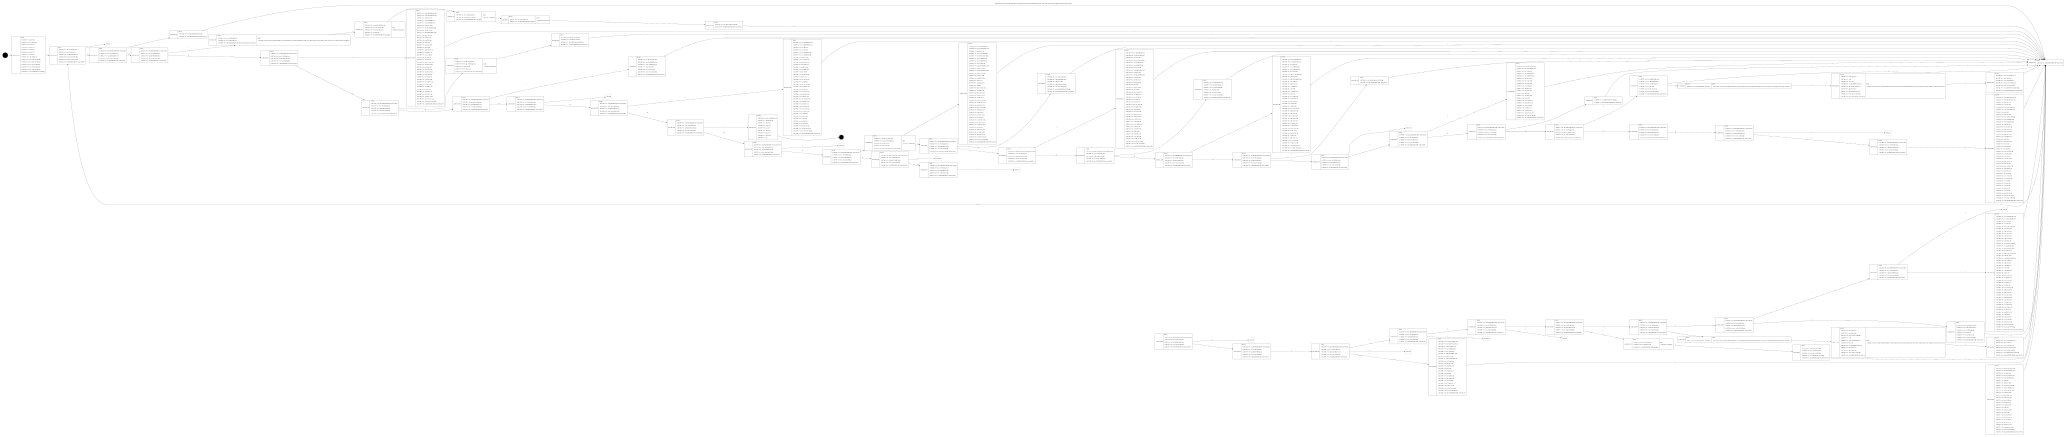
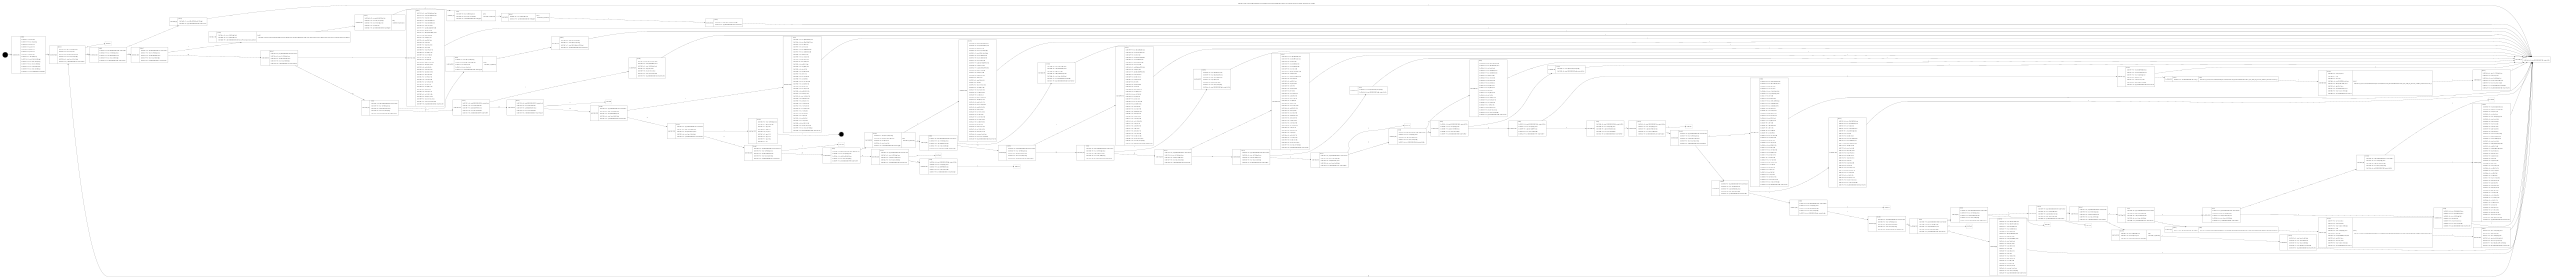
node "0x4014fb [25]": added
